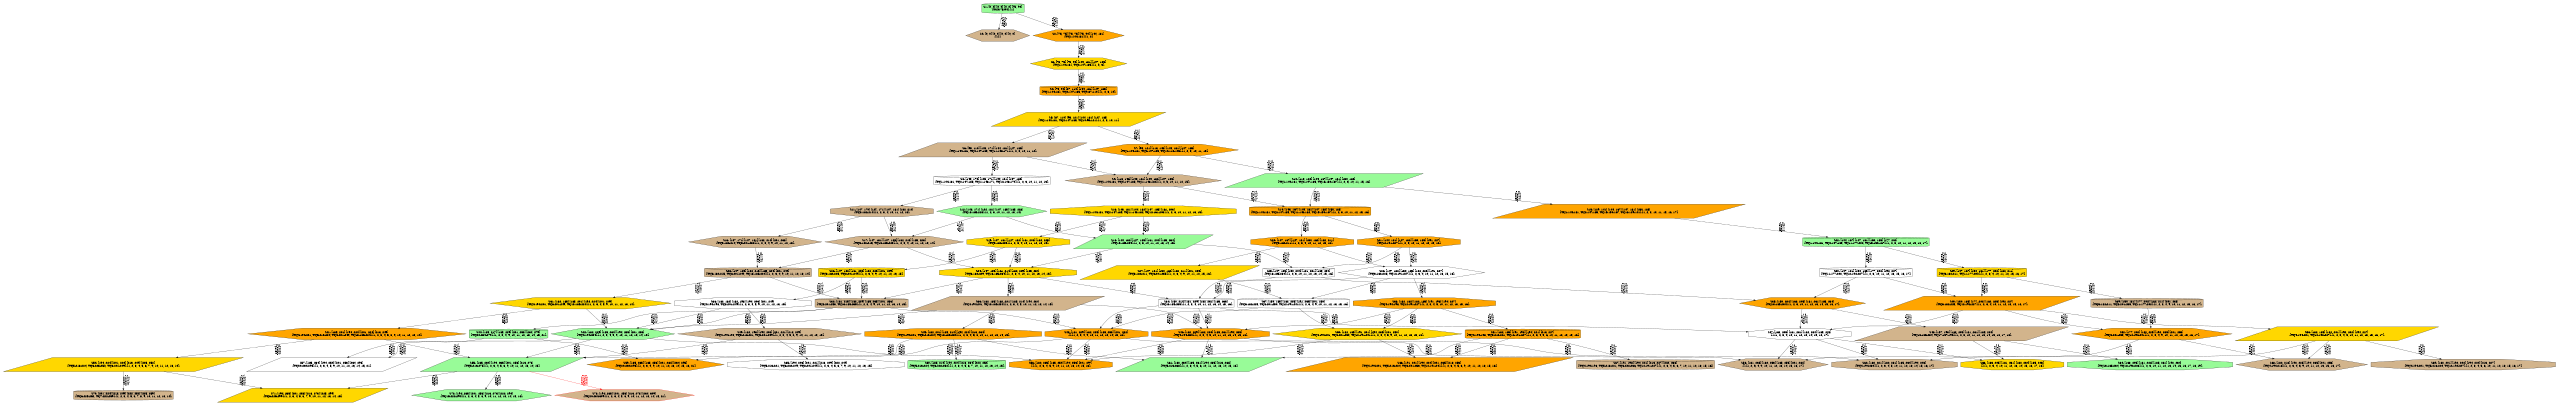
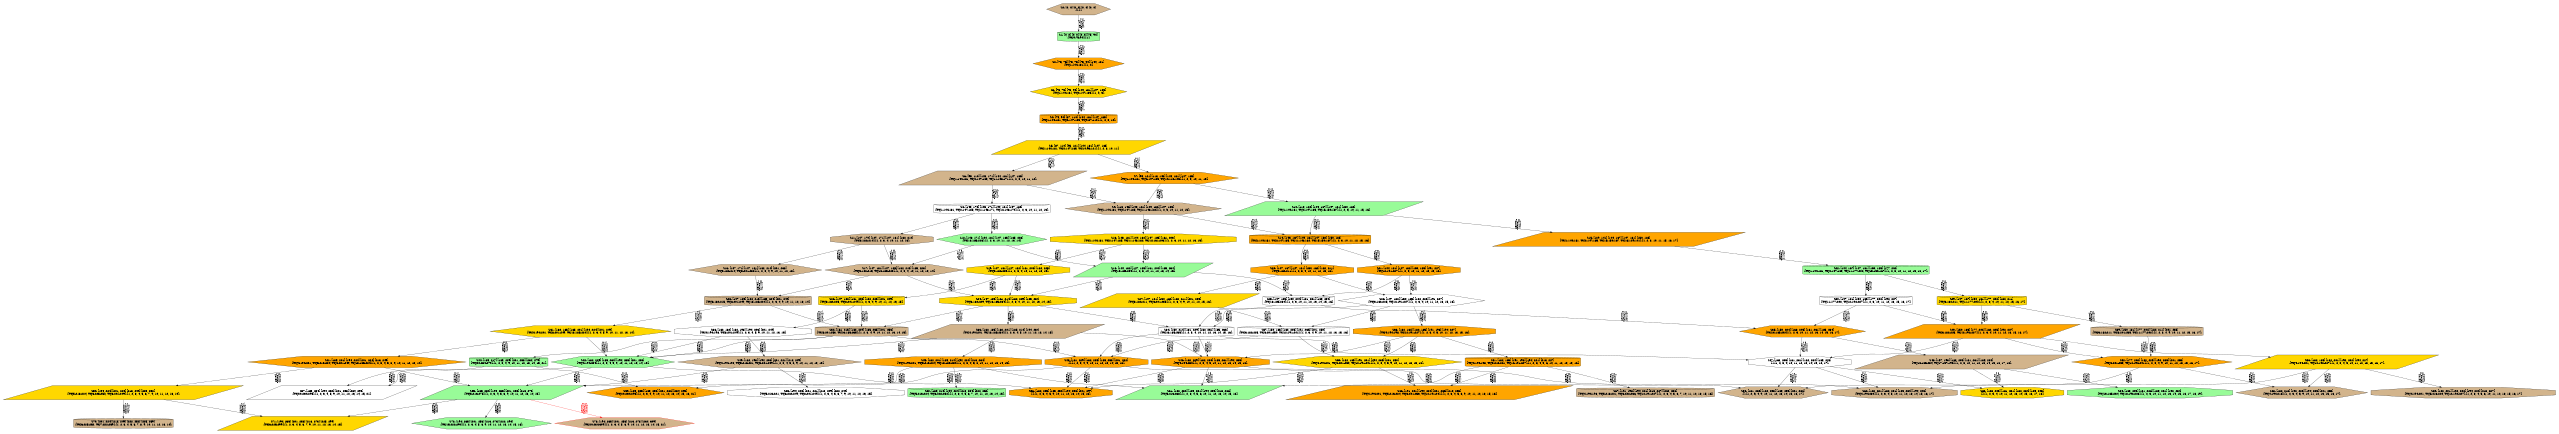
edge "S1: [0, 0] [0, 0] [0, 0] [75, 94] {T0J0:75-94}{1}" -> "S0: [0, 0] [0, 0] [0, 0] [0, 0] {}{}": reversed
